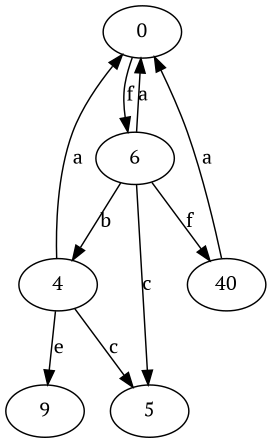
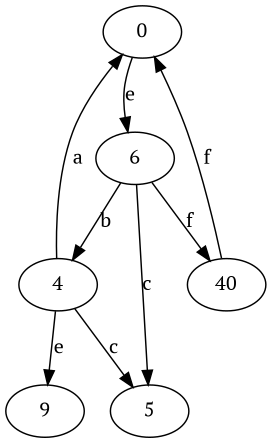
edge "0" -> "6": label "f" -> "e"
edge "6" -> "0": removed, label "a"
edge "40" -> "0": label "a" -> "f"
